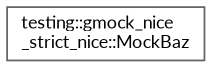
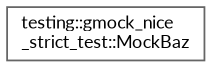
node "testing::gmock_nice _strict_nice::MockBaz": label "testing::gmock_nice _strict_nice::MockBaz" -> "testing::gmock_nice _strict_test::MockBaz"
